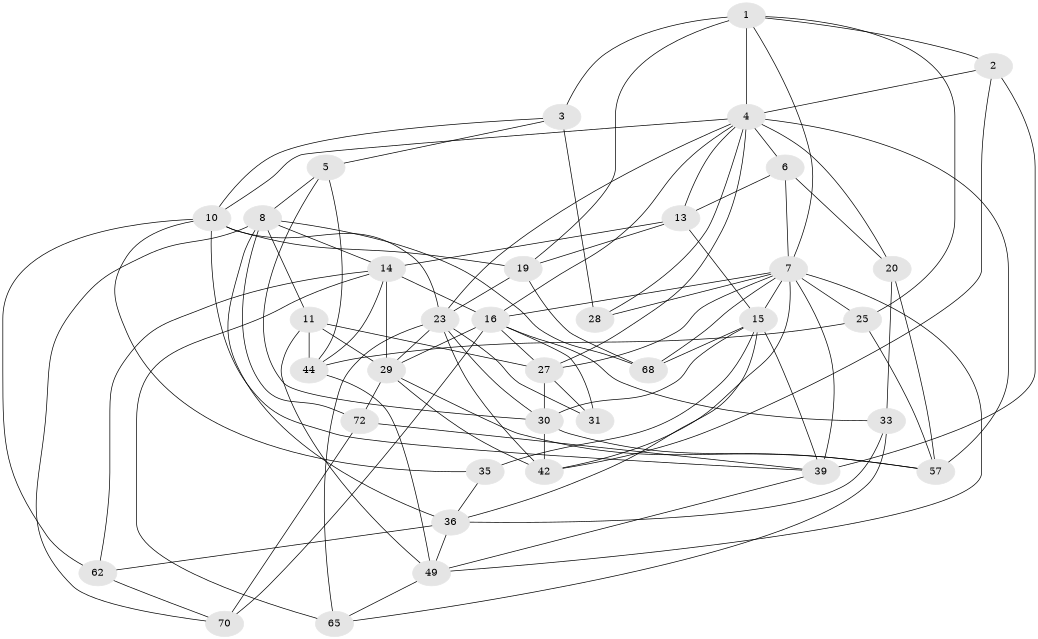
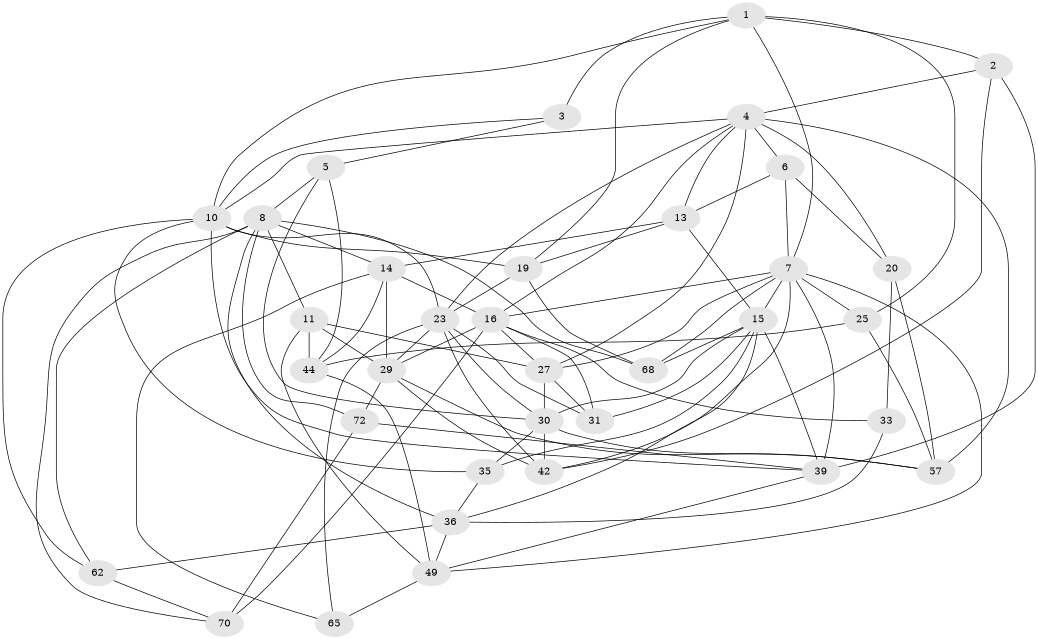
edge "1" -- "4": now "1" -- "10"
node "28": removed
edge "14" -- "62": now "8" -- "62"
edge "15" -- "31": added
edge "30" -- "35": added
edge "33" -- "65": removed
